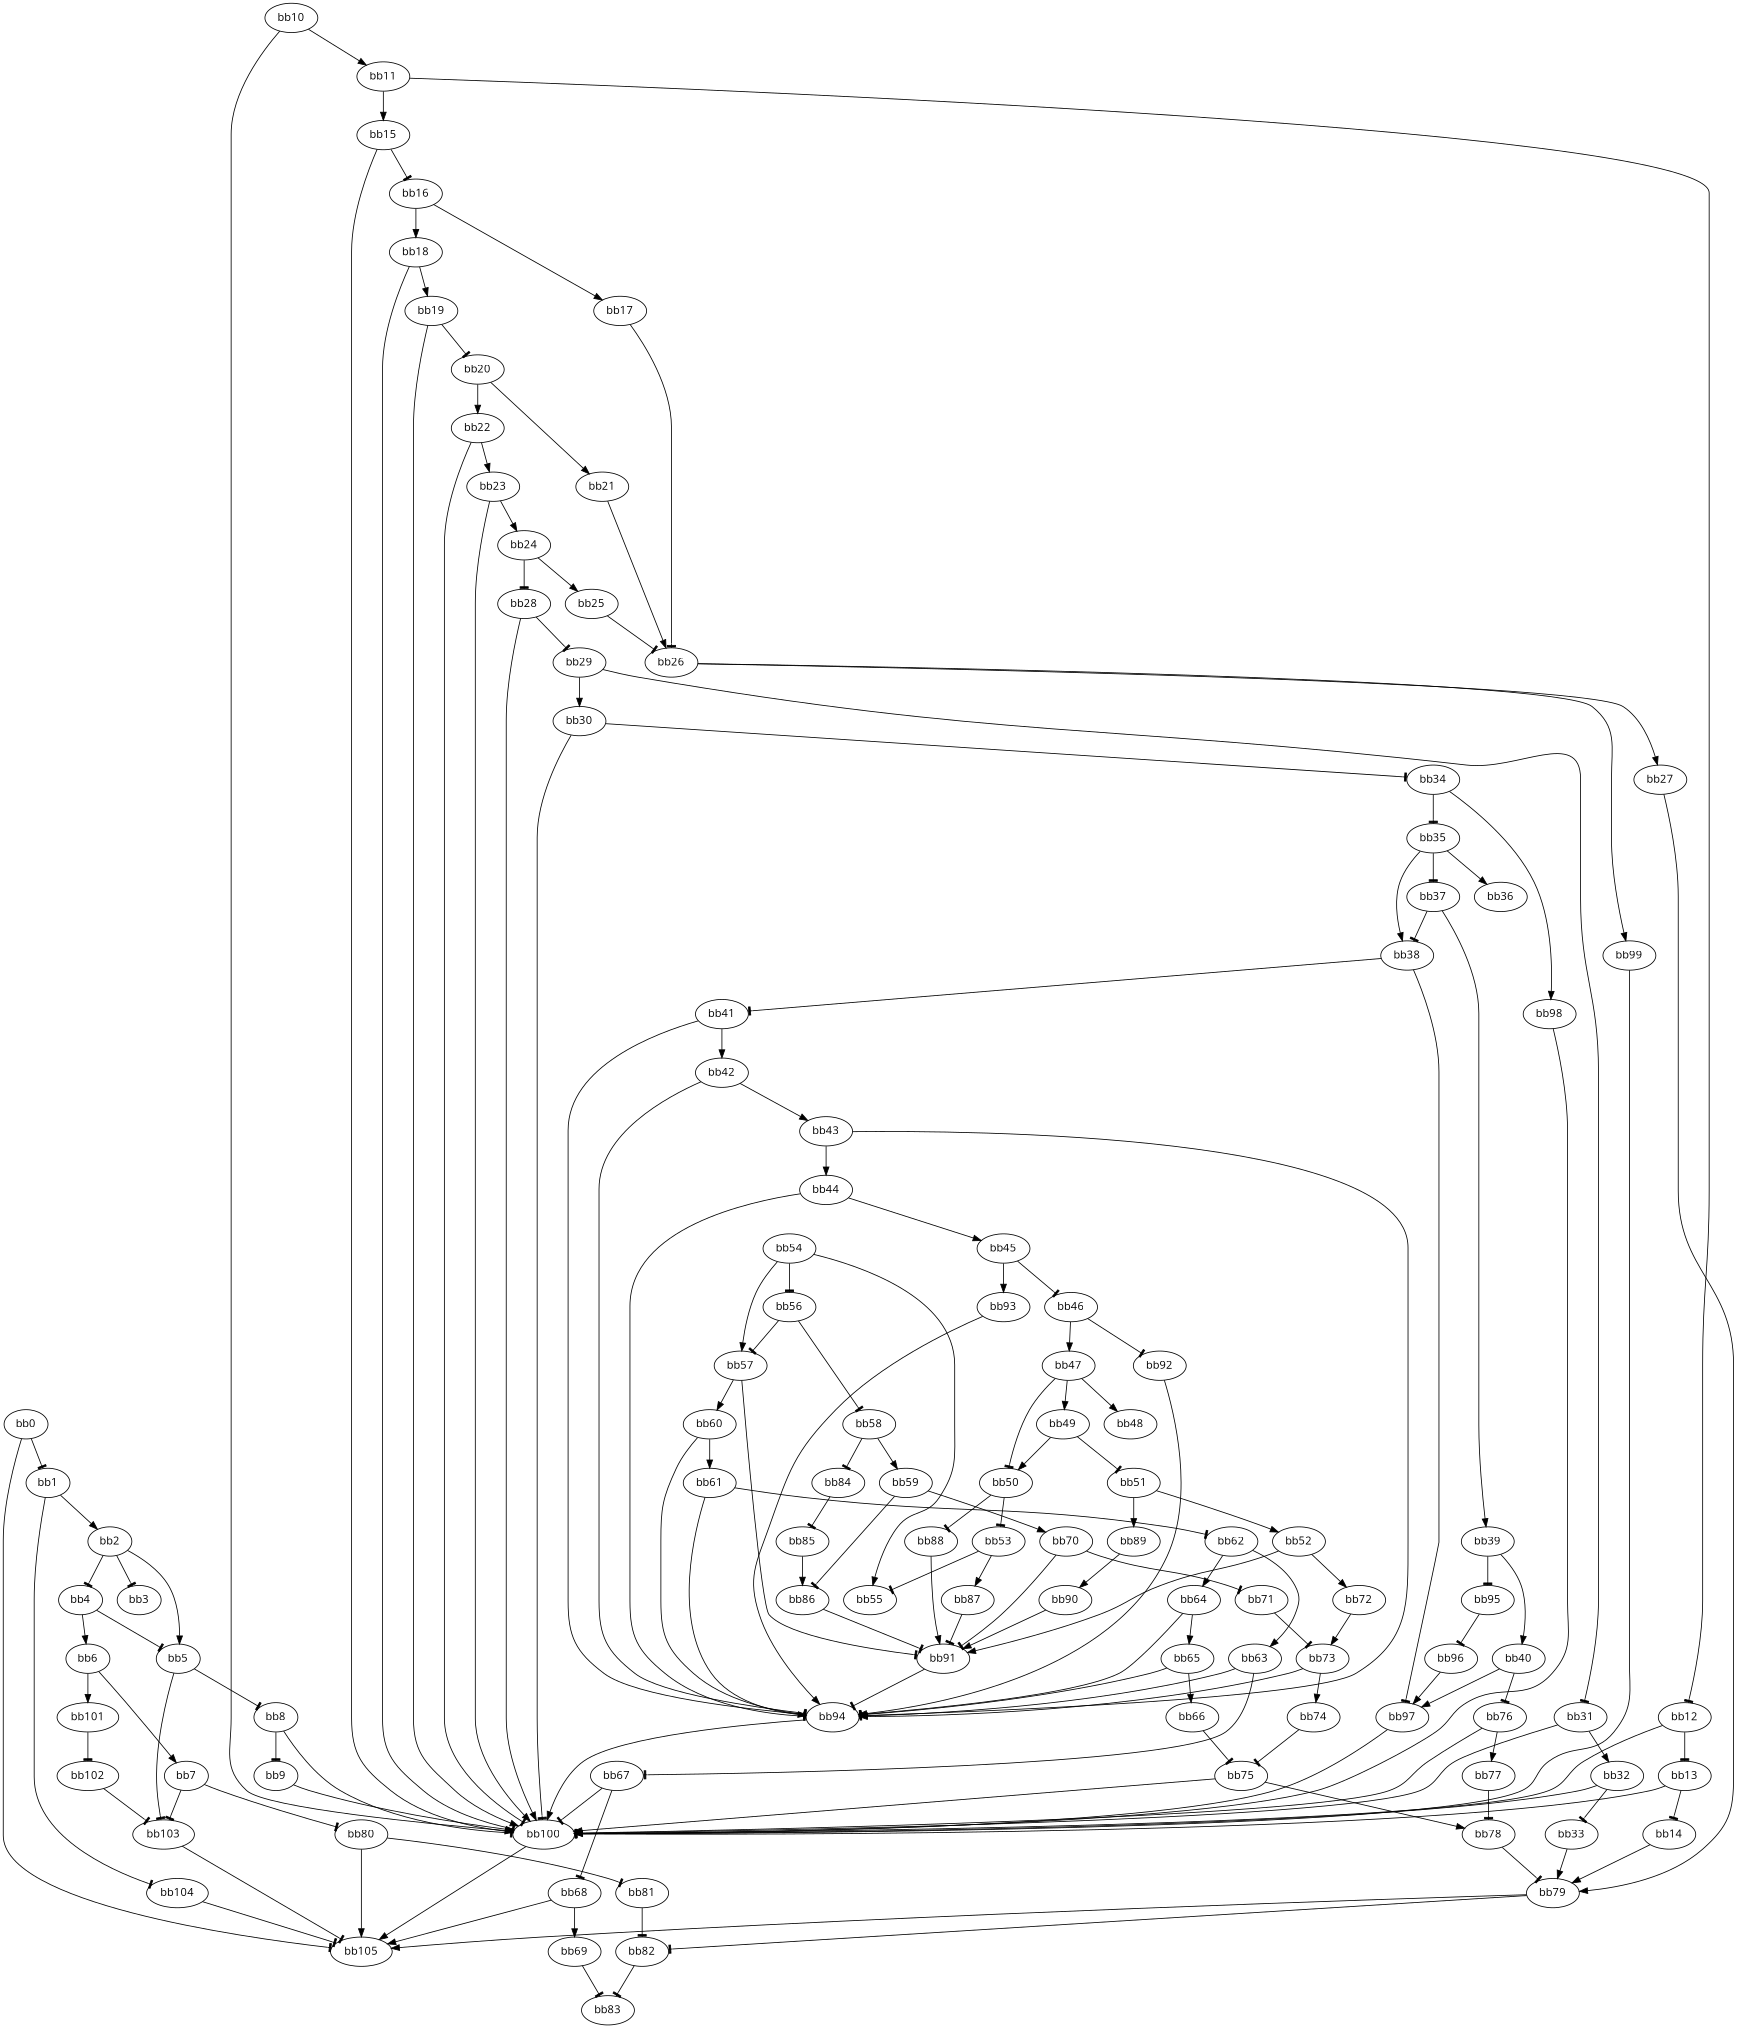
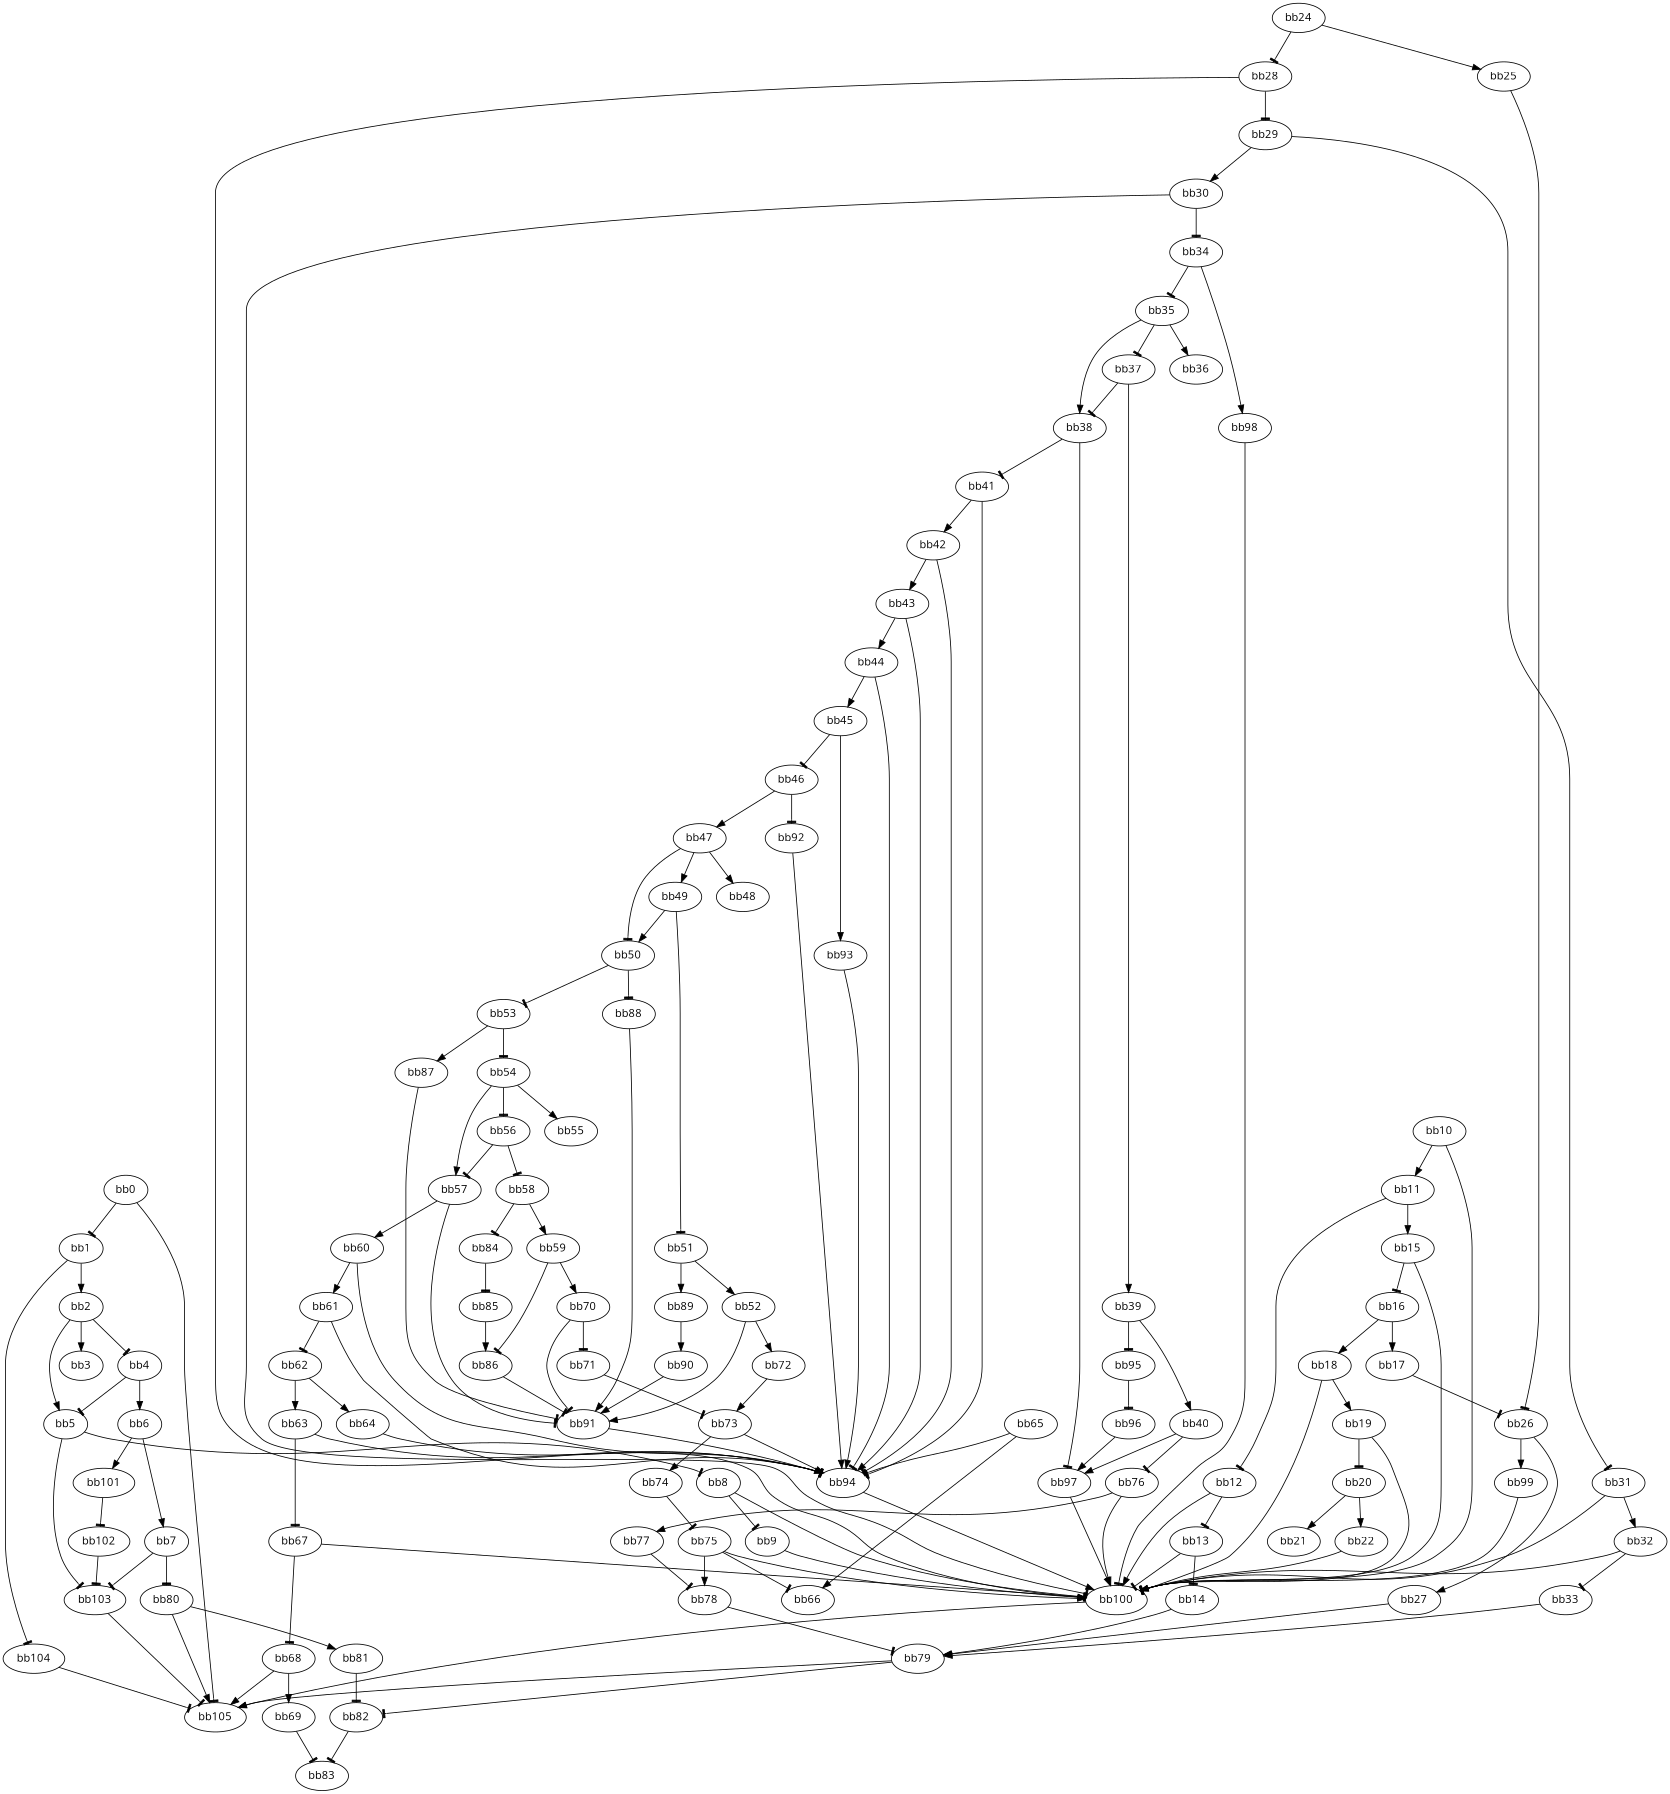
node "bb23": removed
edge "bb21" -> "bb26": removed
edge "bb2" -> "bb3": arrowhead tee -> normal
edge "bb53" -> "bb55": now "bb53" -> "bb54"
edge "bb64" -> "bb65": removed
edge "bb66" -> "bb75": reversed
edge "bb80" -> "bb81": arrowhead tee -> normal
